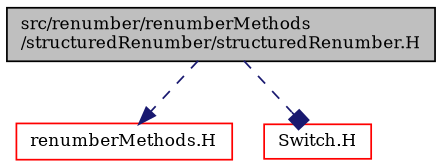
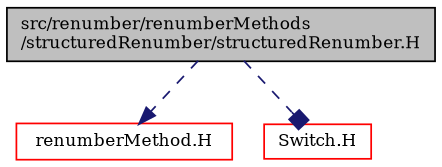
node "renumberMethods.H": label "renumberMethods.H" -> "renumberMethod.H"
